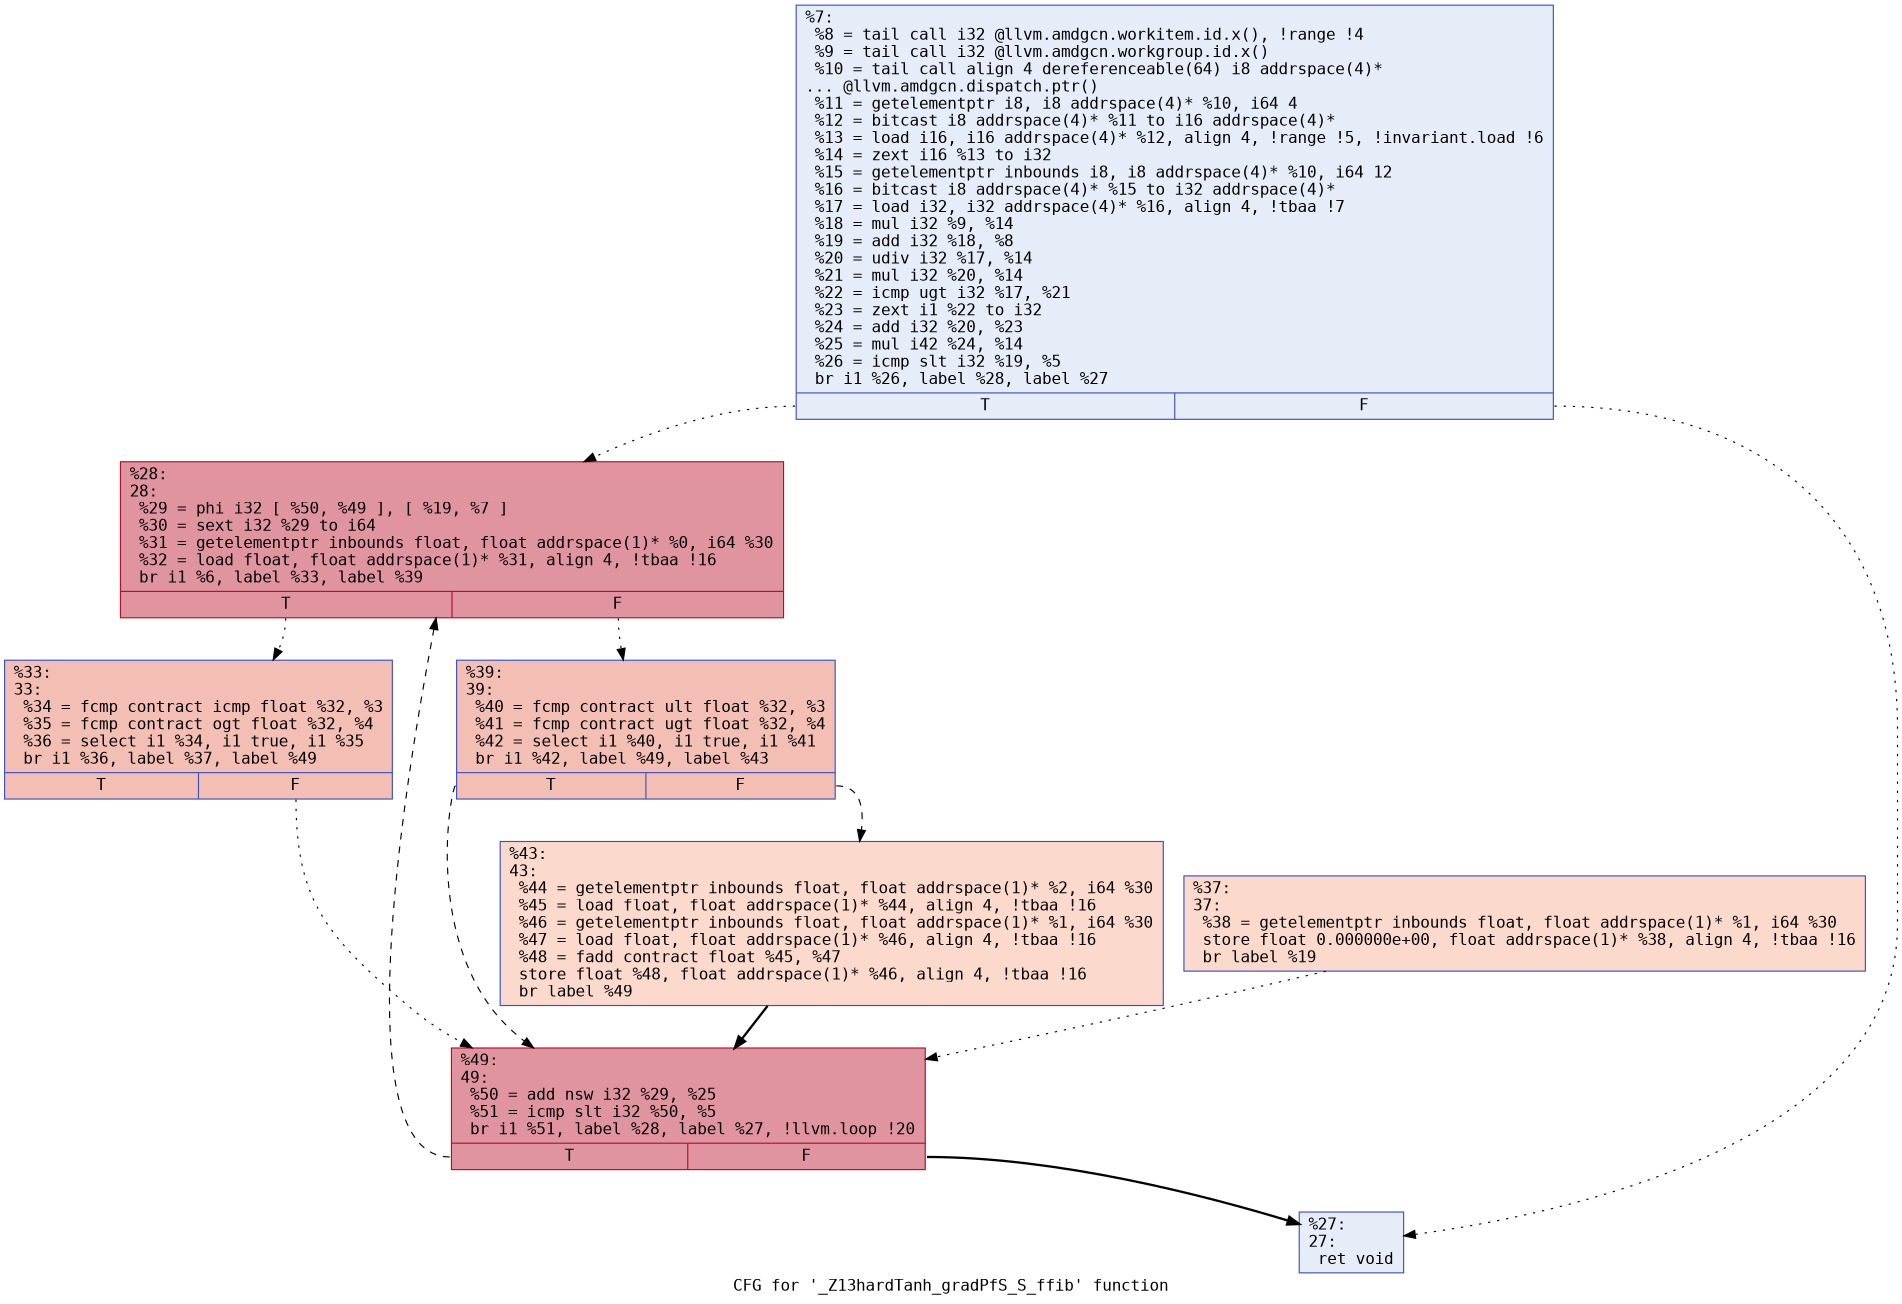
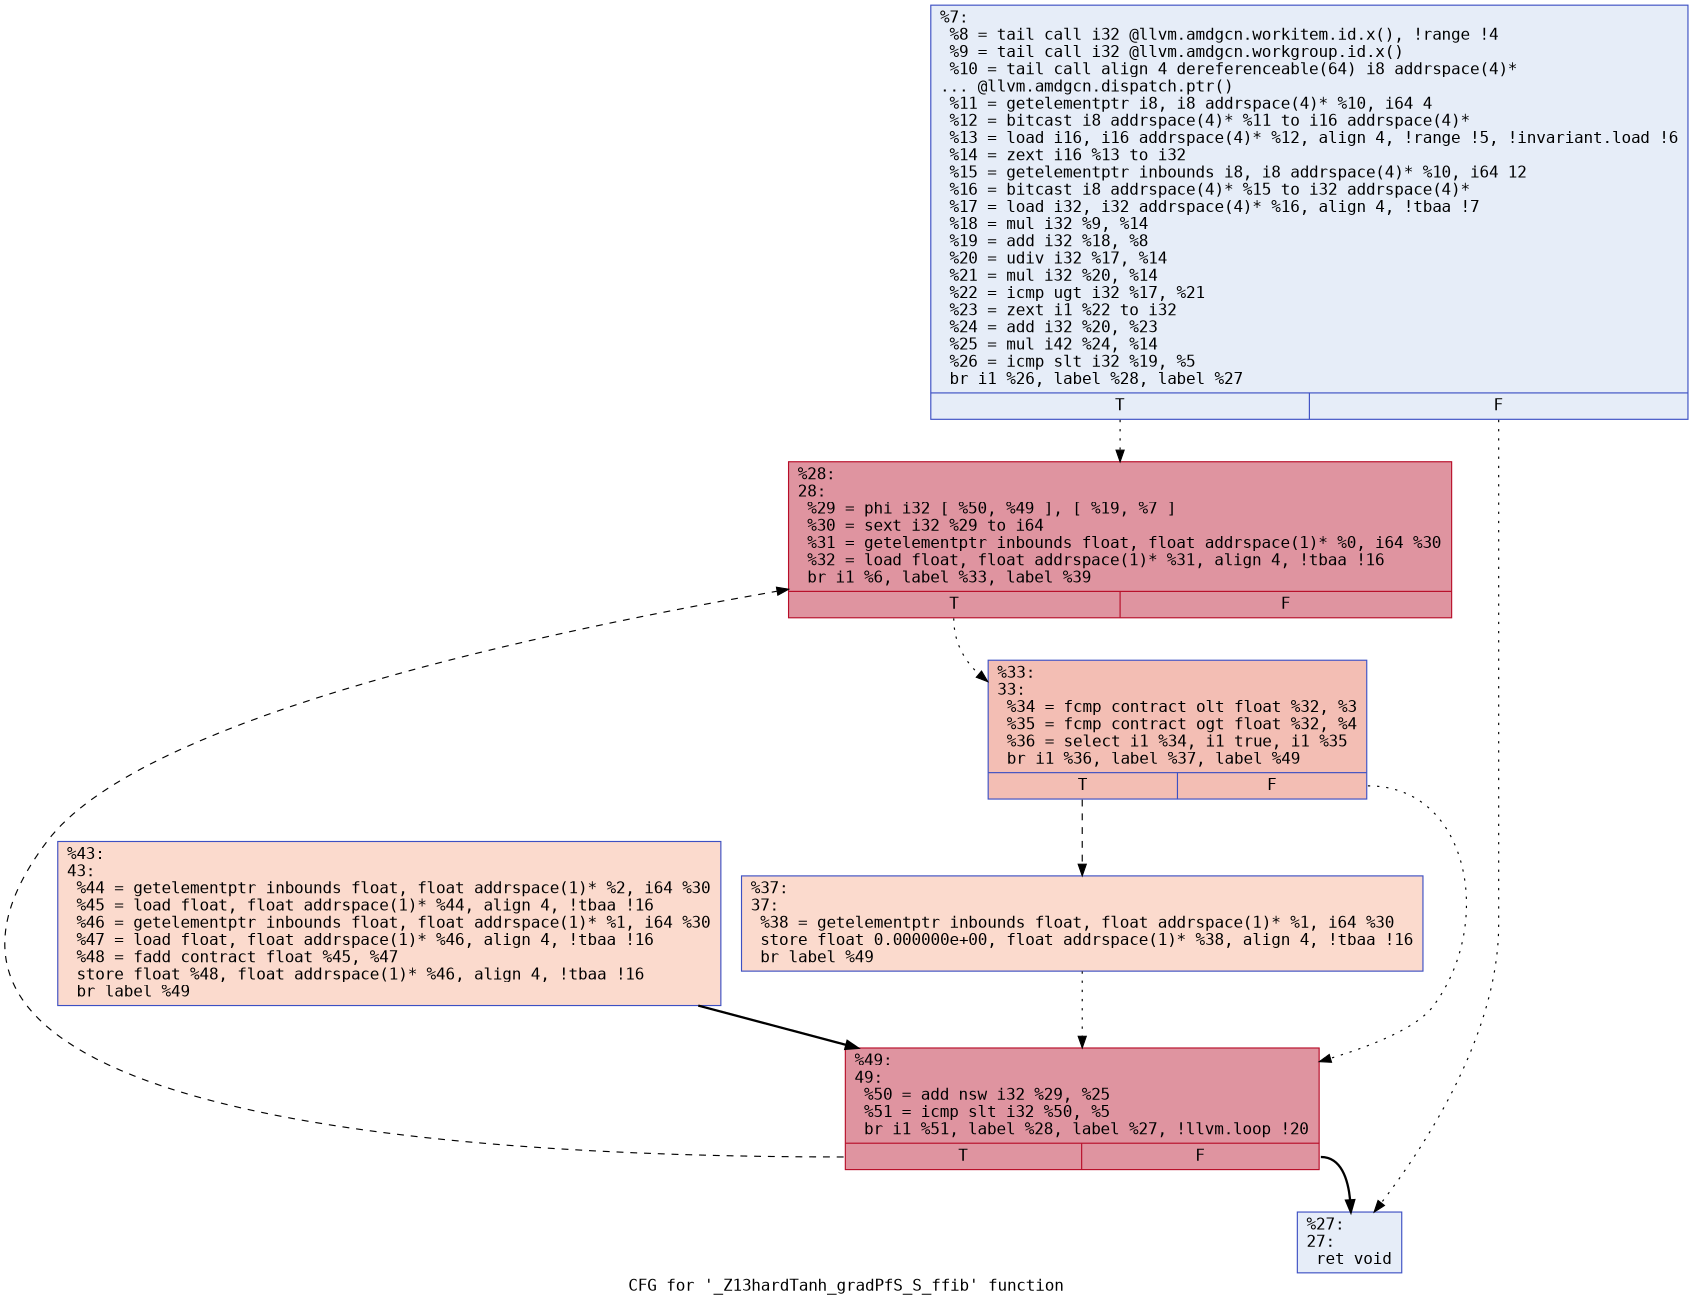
node "%33:": text "%34 = fcmp contract icmp float %32, %3" -> "%34 = fcmp contract olt float %32, %3"
node "%39:": removed
edge "%33:" -> "%37:": added
node "%37:": text "br label %19" -> "br label %49"
